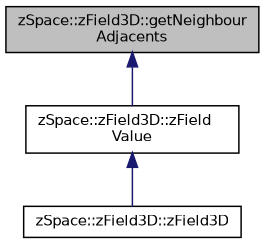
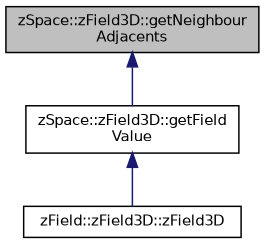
node "zSpace::zField3D::zField Value": label "zSpace::zField3D::zField Value" -> "zSpace::zField3D::getField Value"
node "zSpace::zField3D::zField3D": label "zSpace::zField3D::zField3D" -> "zField::zField3D::zField3D"
